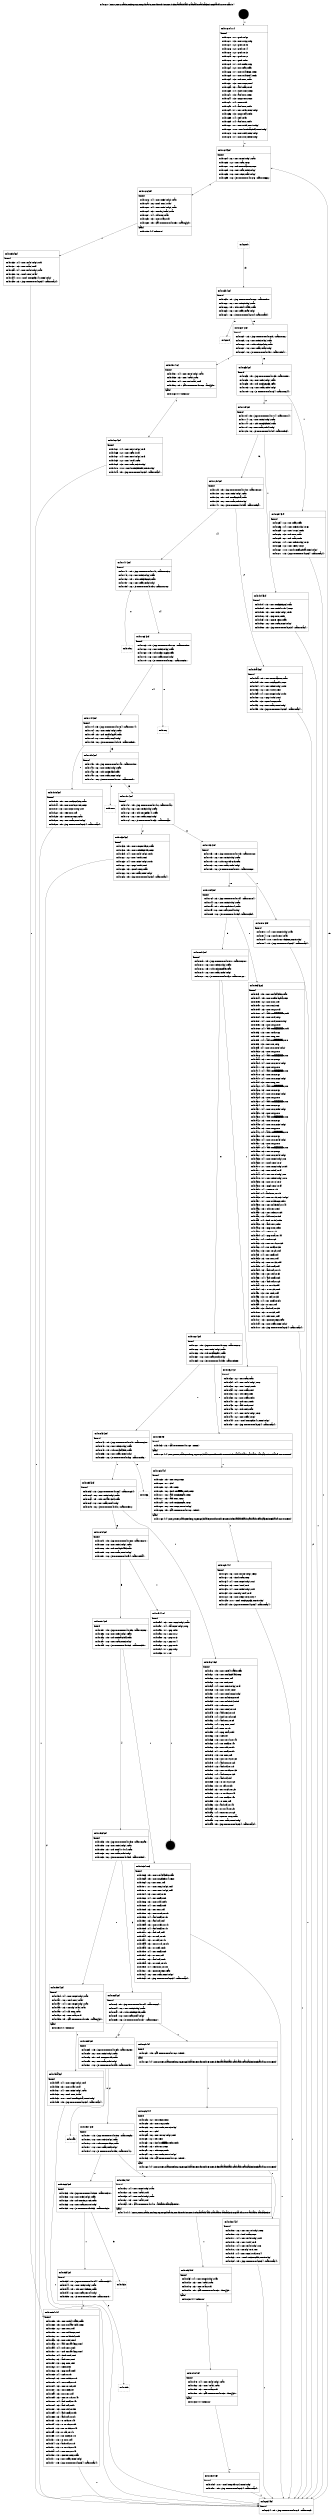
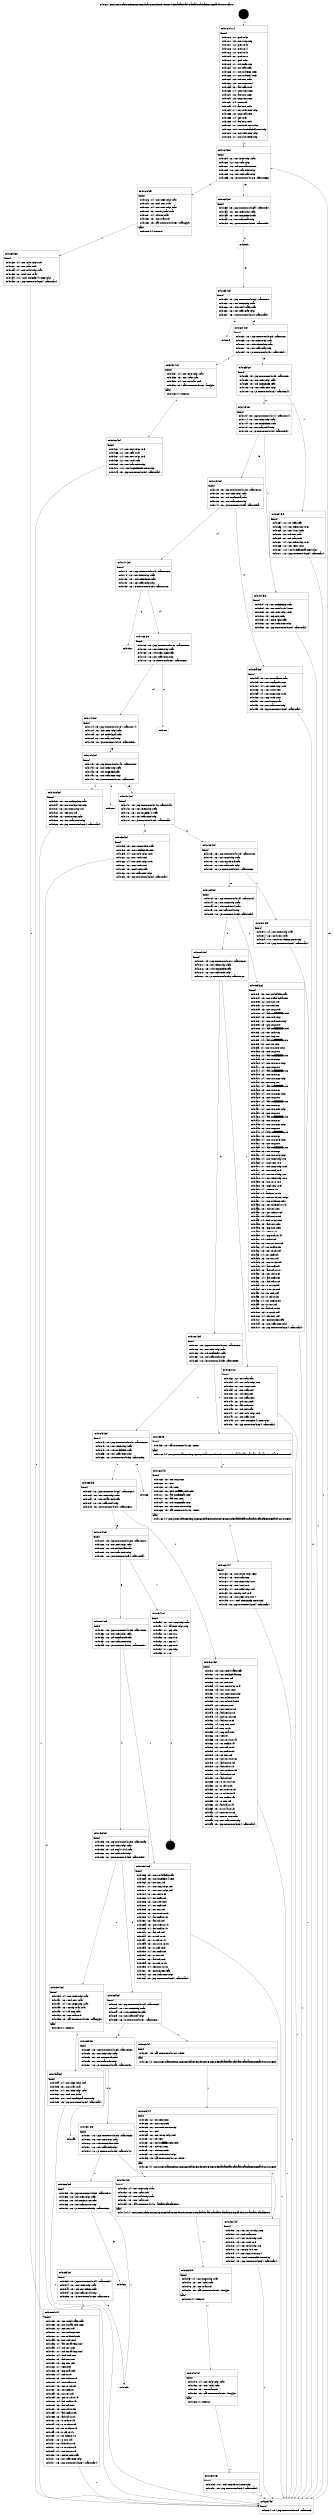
node "0x40169f [28]": added
edge "0x401d9c" -> "0x401747 [28]": reversed
edge "0x40177f [28]" -> "0x401b15 [30]": now "0x40179b [28]" -> "0x401b15 [30]"
edge "0x4017b7 [28]" -> "0x401cb3 [36]": reversed
edge "0x401d32 [42]" -> "0x402034 [5]": added, label "1"
edge "0x401f1c [152]" -> "0x402034 [5]": added, label "1"
edge "0x401923 [28]" -> "0x40193f [28]": now "0x401923 [28]" -> "0x40195b"
